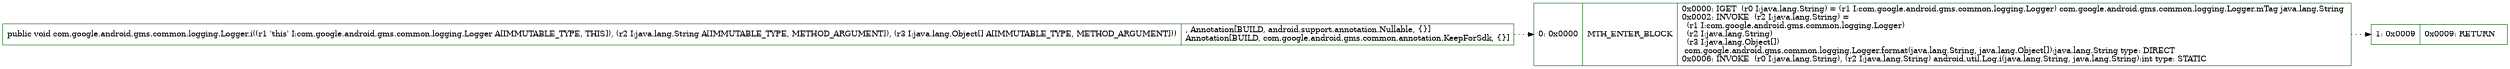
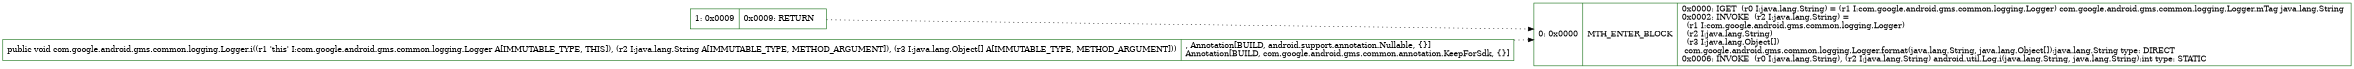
edge "0: 0x0000" -> "1: 0x0009": reversed
